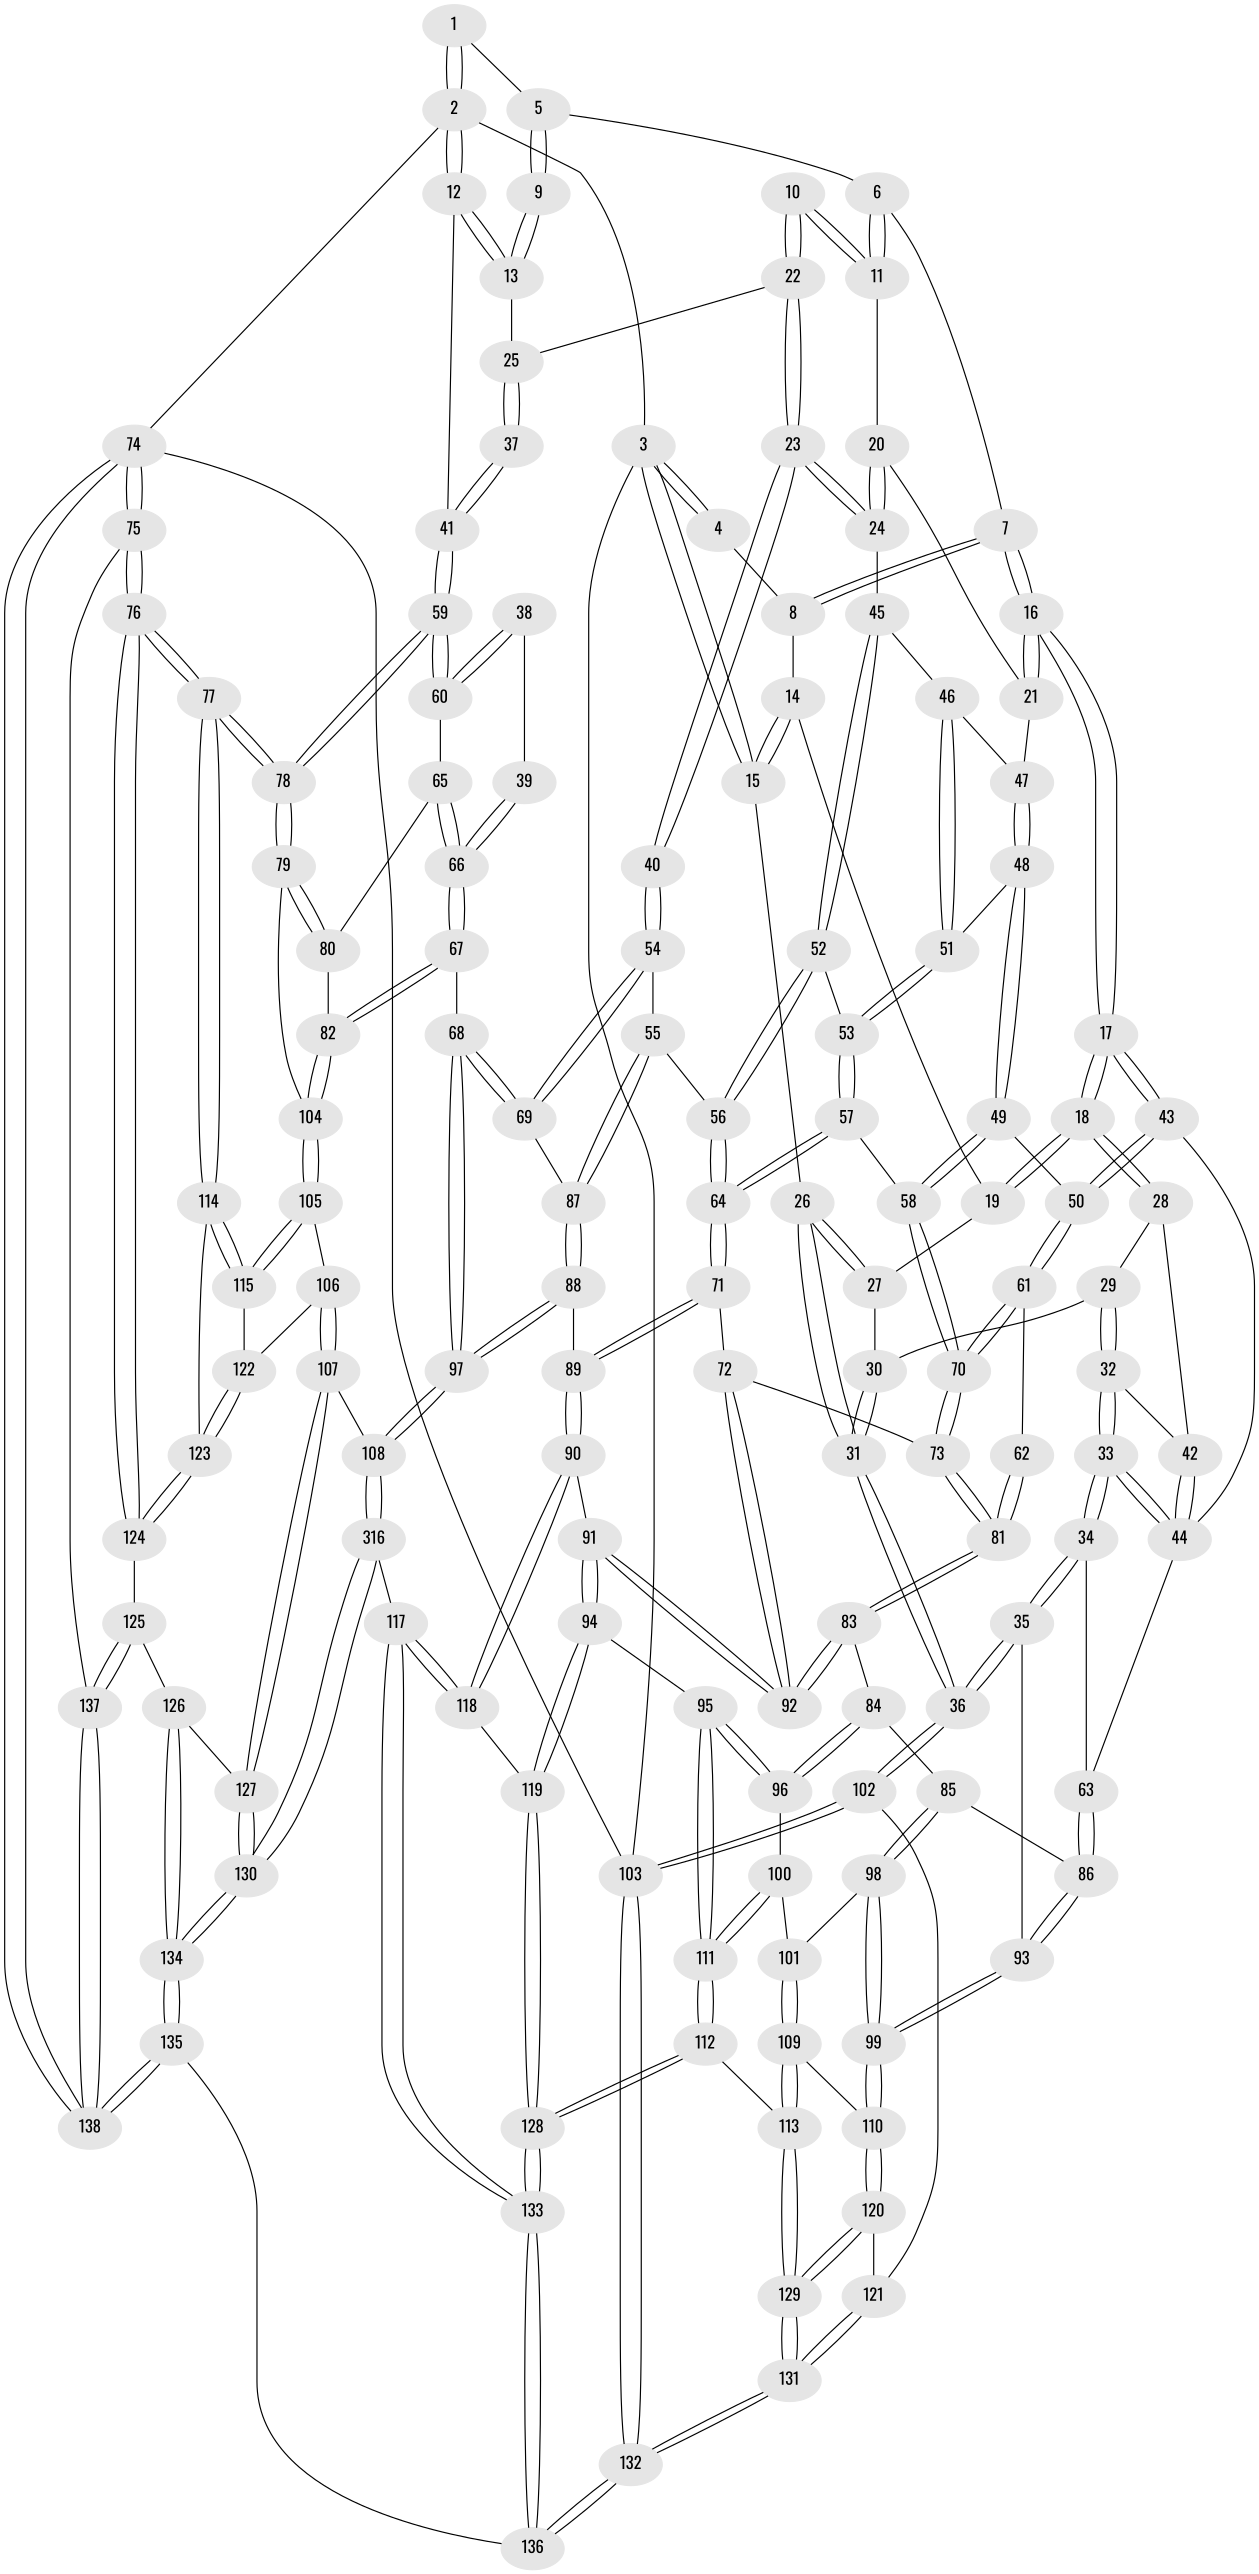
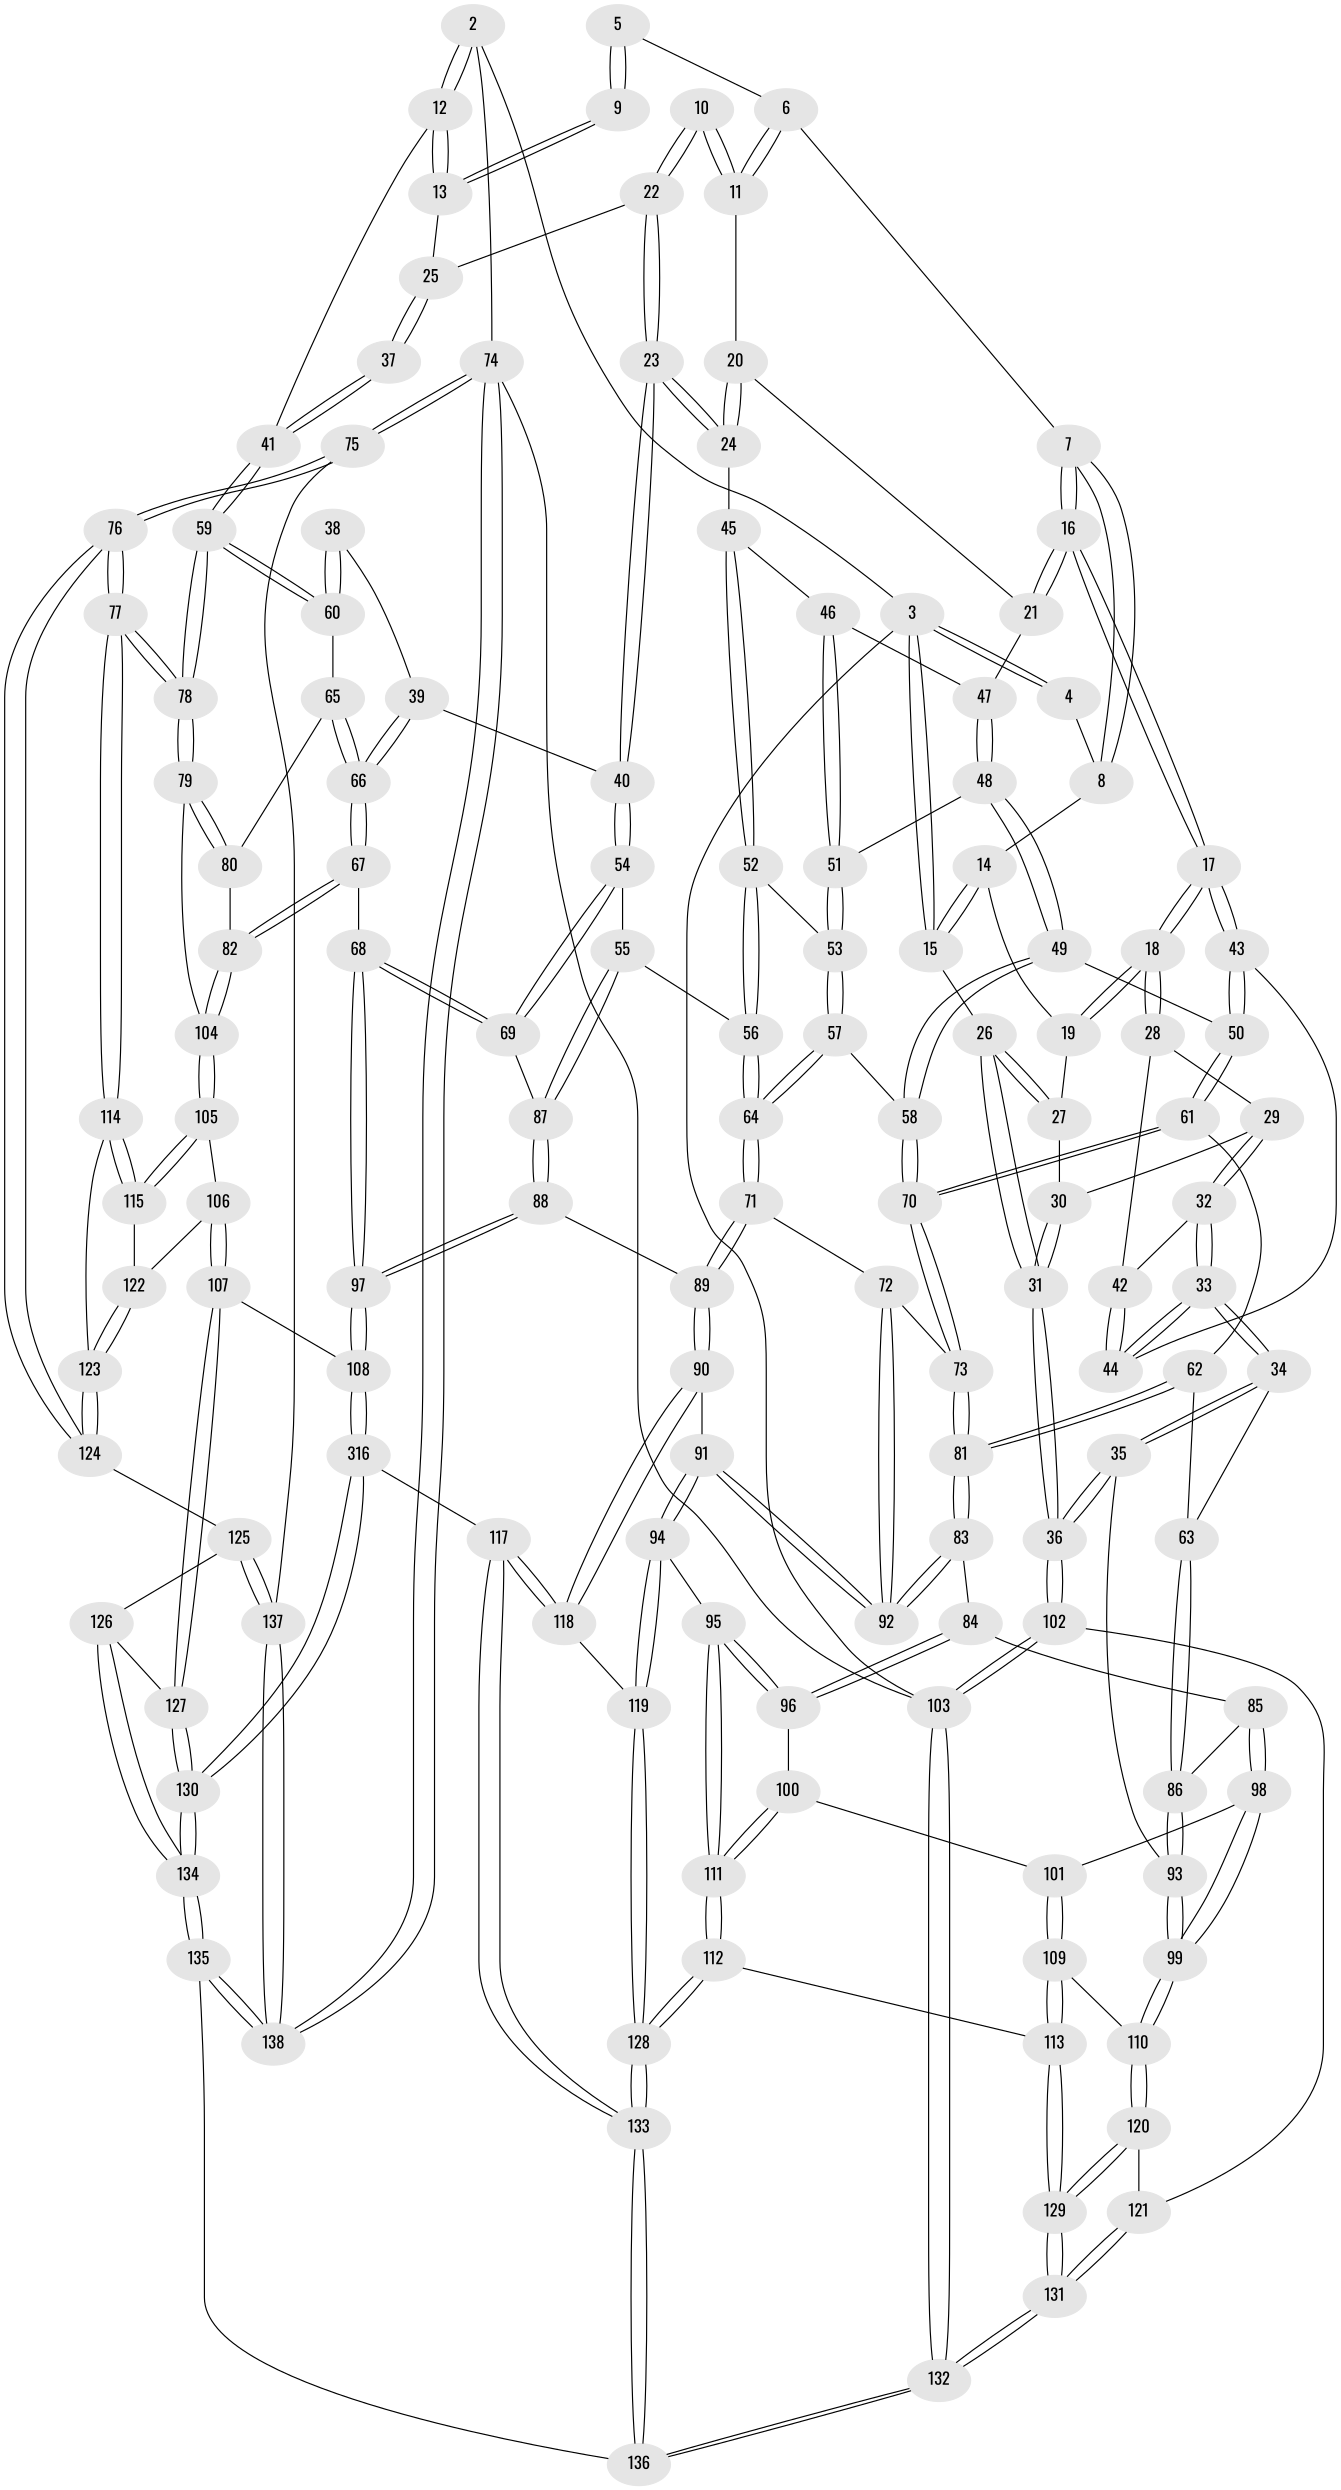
node "1": removed
edge "39" -- "40": added
edge "44" -- "63": now "62" -- "63"
